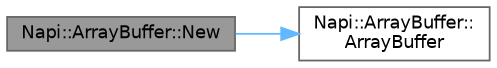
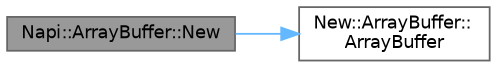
node "Napi::ArrayBuffer:: ArrayBuffer": label "Napi::ArrayBuffer:: ArrayBuffer" -> "New::ArrayBuffer:: ArrayBuffer"
